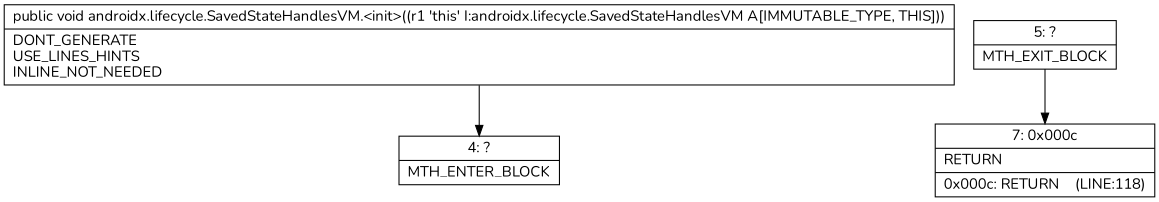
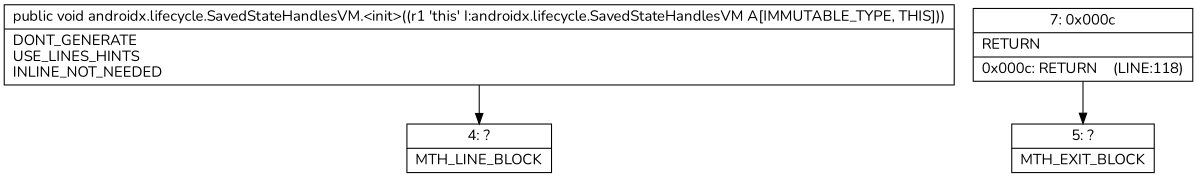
edge "5: ?" -> "7: 0x000c": reversed
node "4: ?": text "MTH_ENTER_BLOCK" -> "MTH_LINE_BLOCK"
